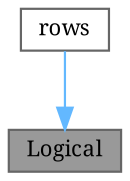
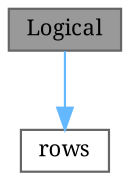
edge "rows" -> "Logical": reversed
